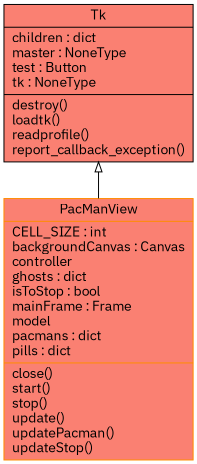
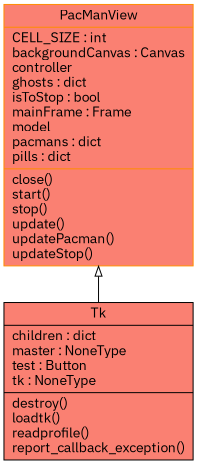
edge "PacManView" -> "Tk": reversed
